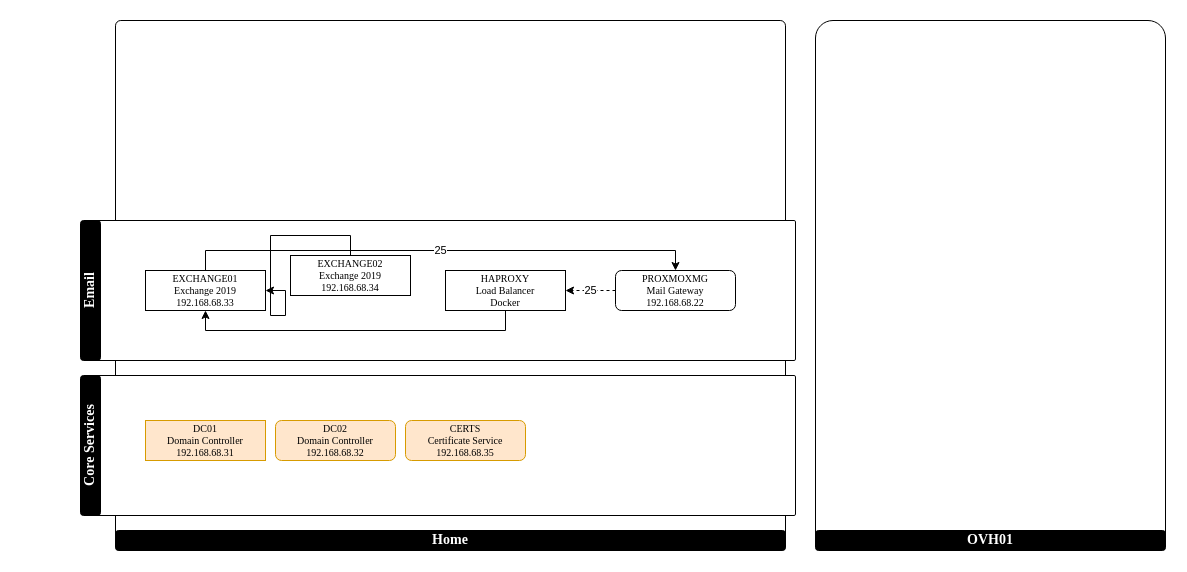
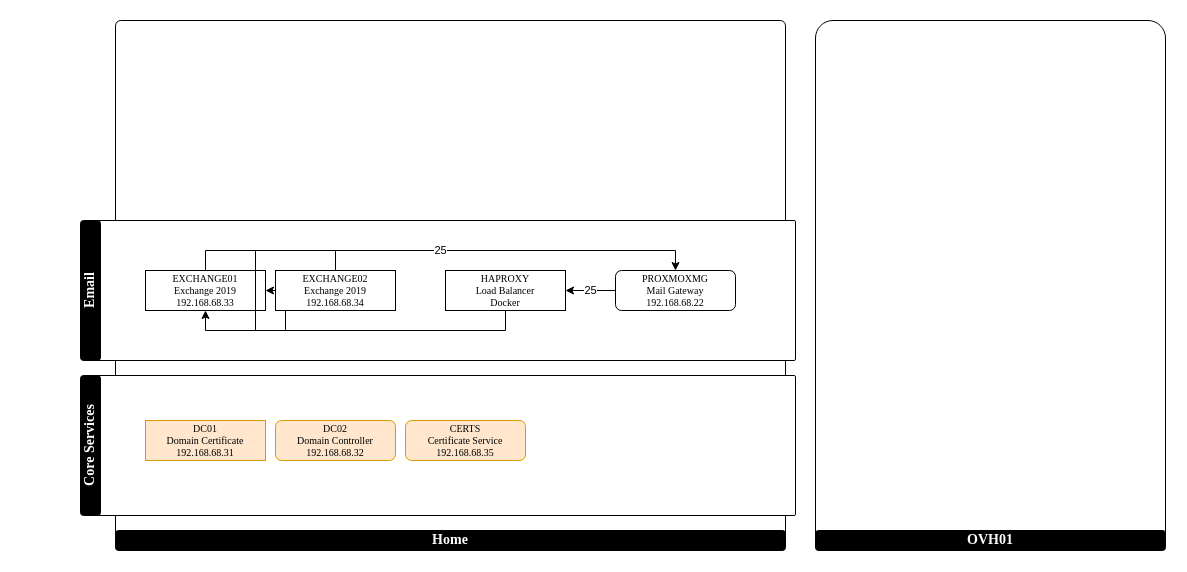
node "EXCHANGE02 Exchange 2019 192.168.68.34": moved (351, 276) -> (336, 291)
edge "PROXMOXMG Mail Gateway 192.168.68.22" -> "HAPROXY Load Balancer Docker": style dashed -> solid
node "DC01 Domain Controller 192.168.68.31": label "DC01 Domain Controller 192.168.68.31" -> "DC01 Domain Certificate 192.168.68.31"
